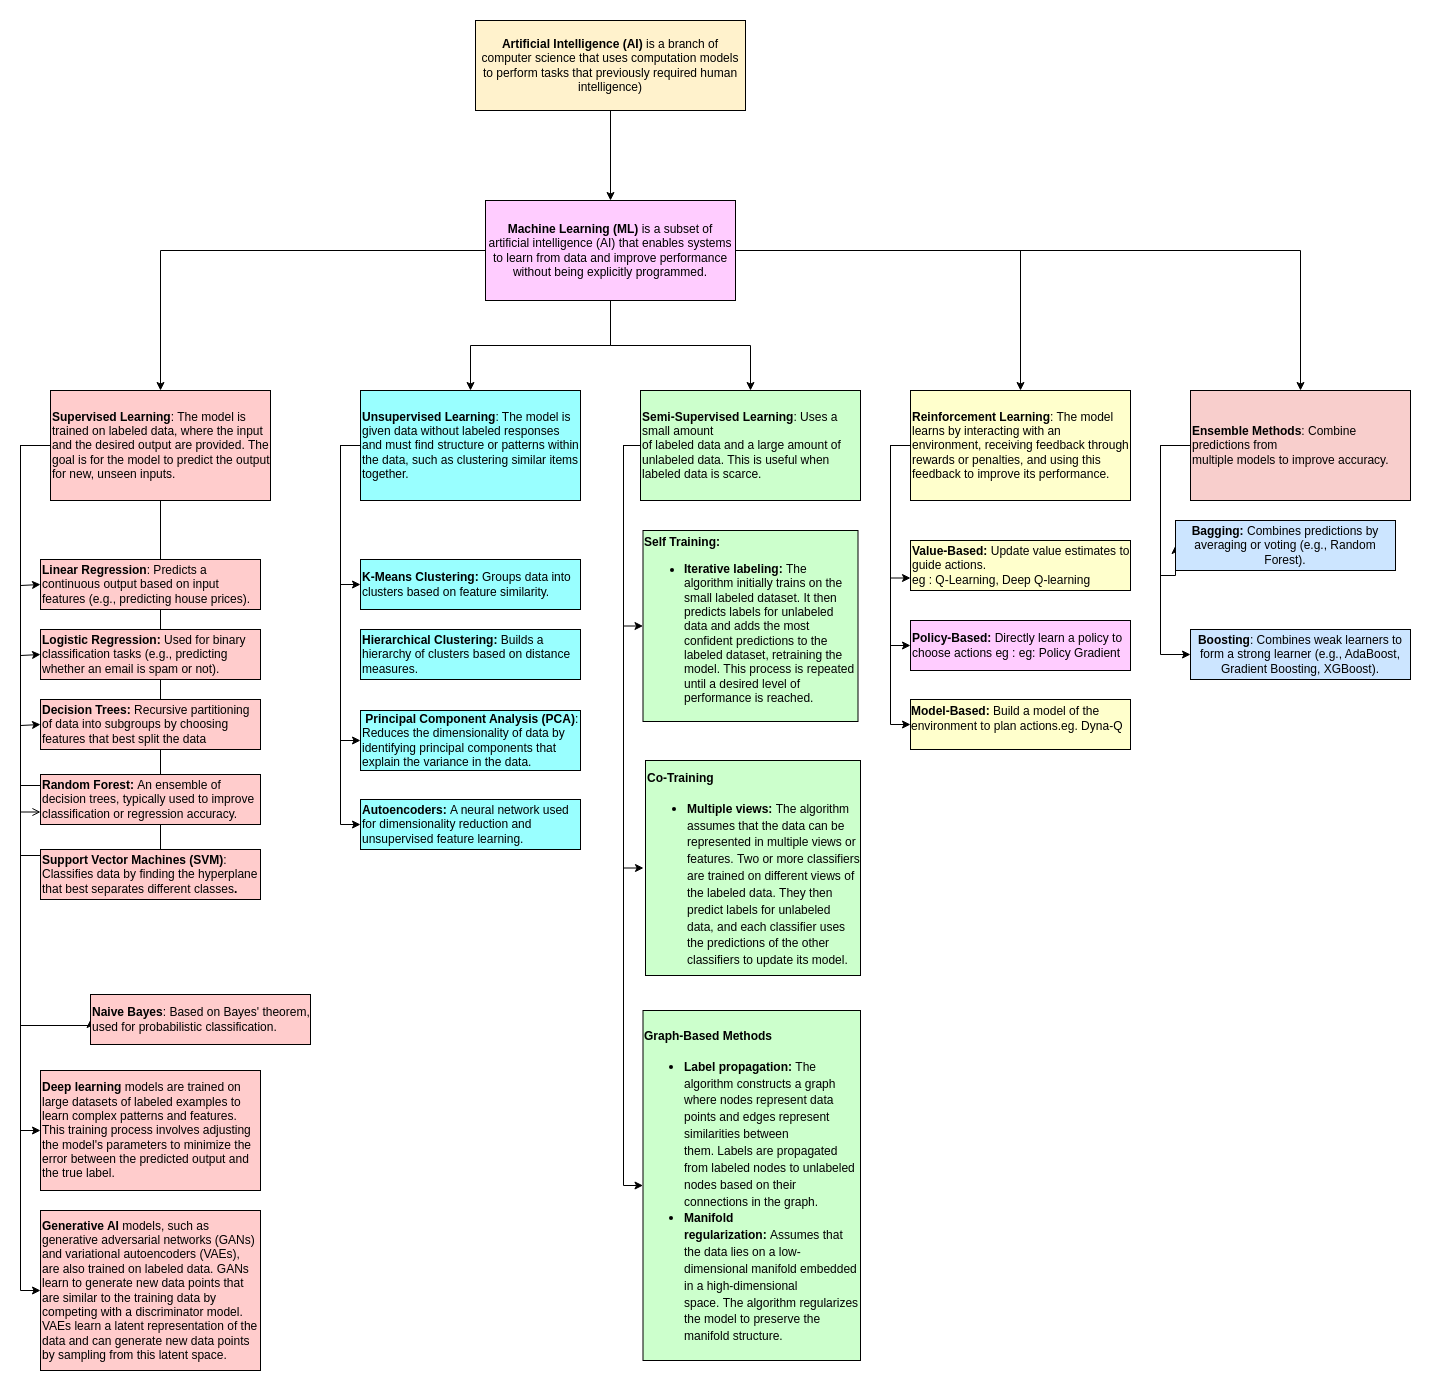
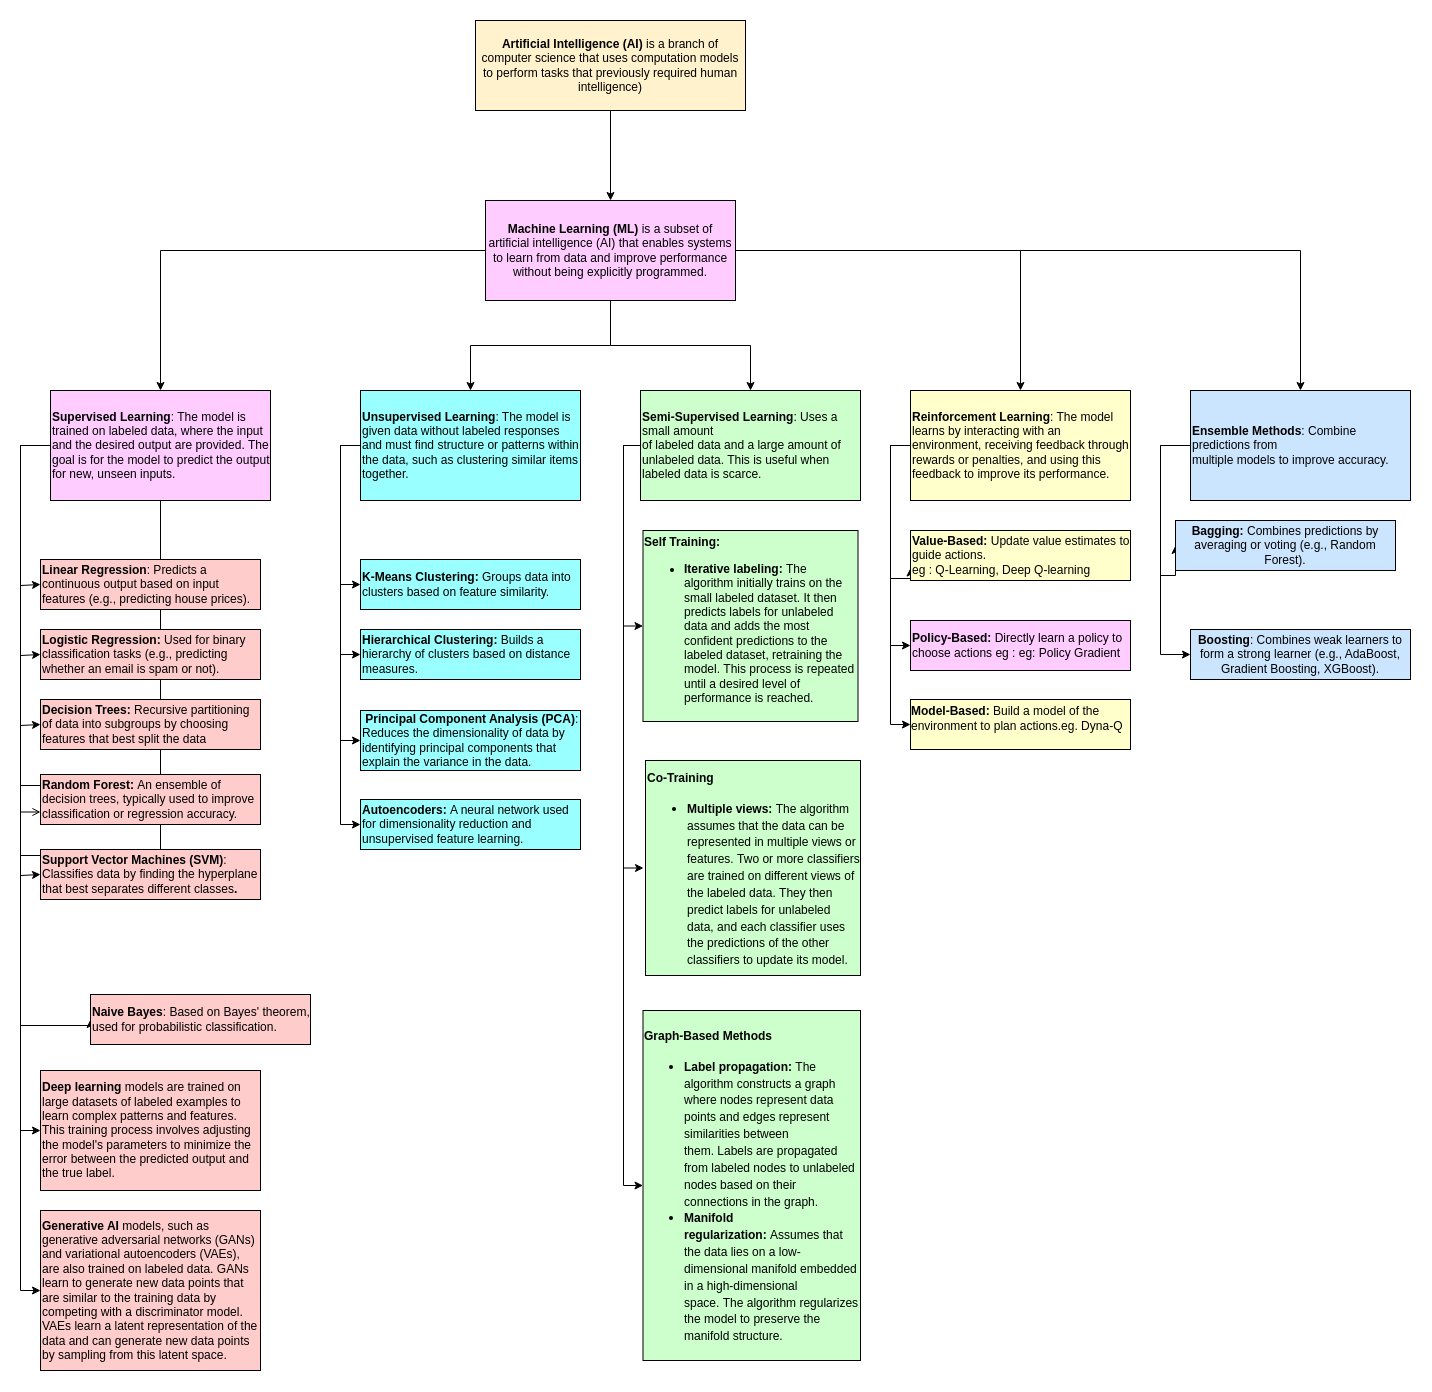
node "Supervised Learning: The model is trained on labeled data, where the input and the desired output are provided. The goal is for the model to predict the output for new, unseen inputs.": fillcolor #ffcccc -> #ffccff
node "Ensemble Methods: Combine predictions from multiple models to improve accuracy.": fillcolor #f8cecc -> #cce5ff
node "Value-Based: Update value estimates to guide actions. eg : Q-Learning, Deep Q-learning": moved (1021, 566) -> (1021, 556)
edge "Unsupervised Learning: The model is given data without labeled responses and must find structure or patterns within the data, such as clustering similar items together." -> "Hierarchical Clustering: Builds a hierarchy of clusters based on distance measures.": added
edge "Supervised Learning: The model is trained on labeled data, where the input and the desired output are provided. The goal is for the model to predict the output for new, unseen inputs." -> "Support Vector Machines (SVM): Classifies data by finding the hyperplane that best separates different classes.": added
